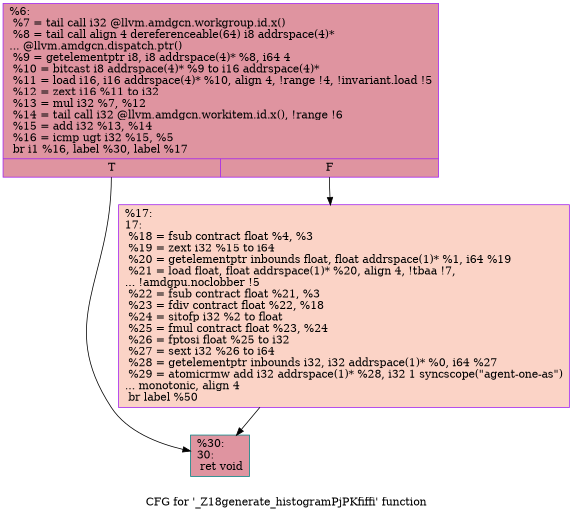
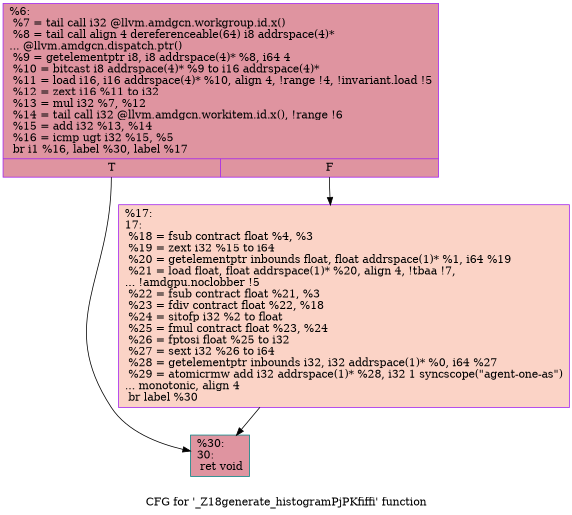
node "%17:": text "br label %50" -> "br label %30"
